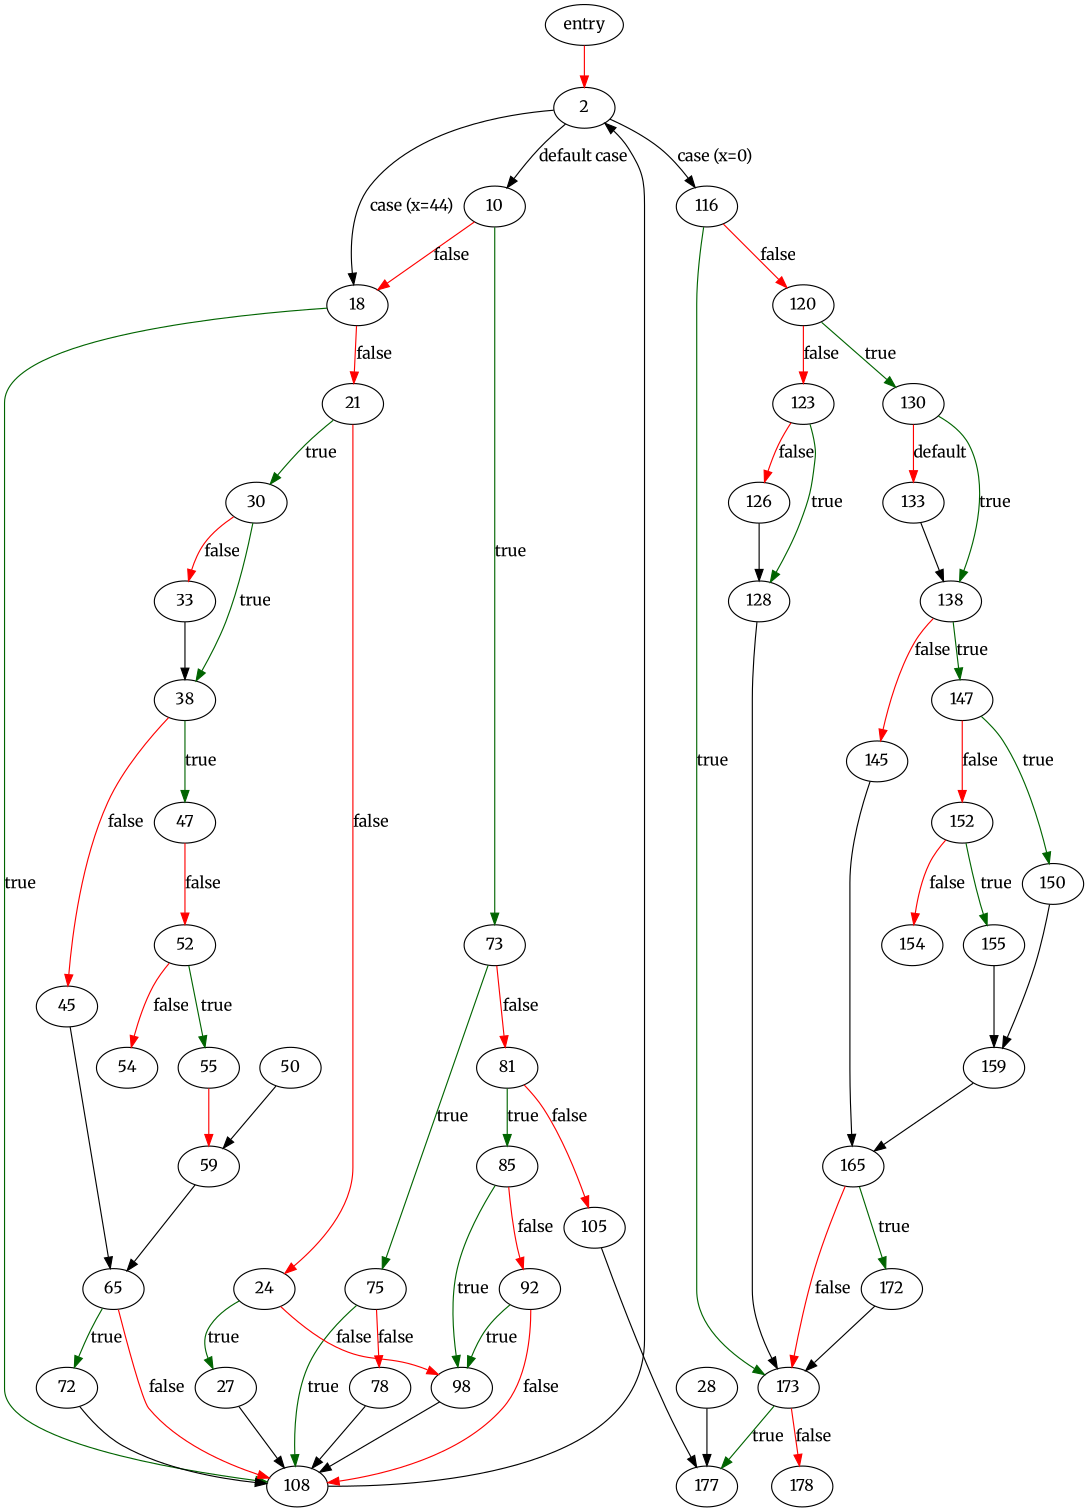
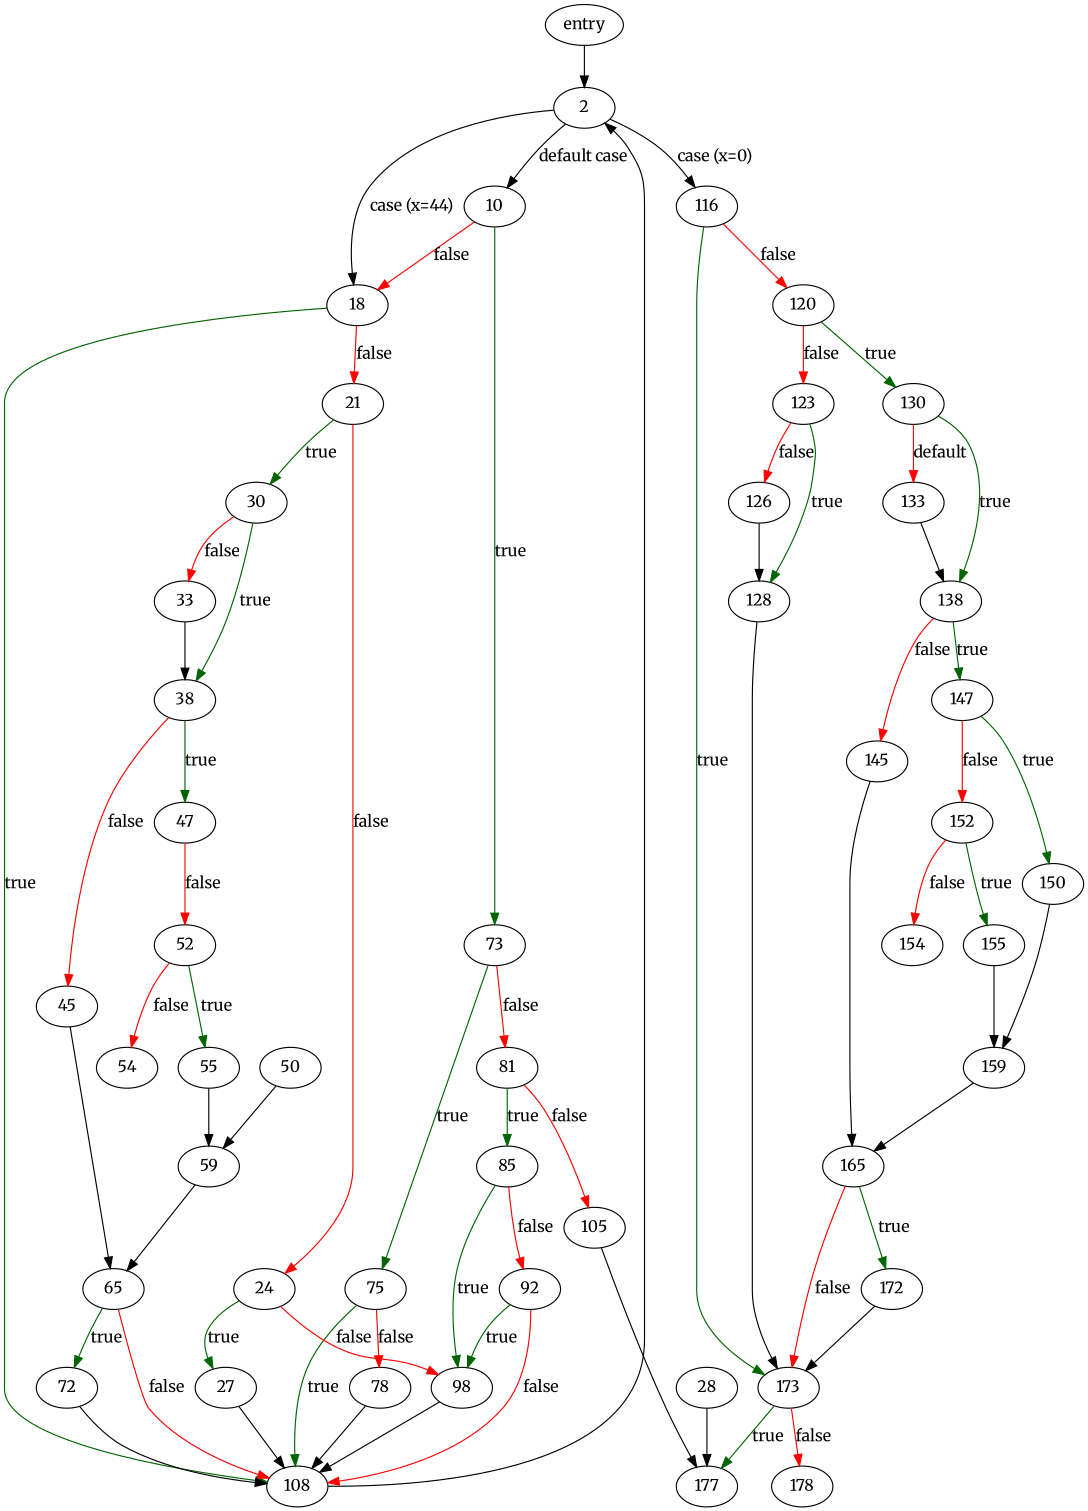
edge "entry" -> "2": color red -> black
edge "55" -> "59": color red -> black
